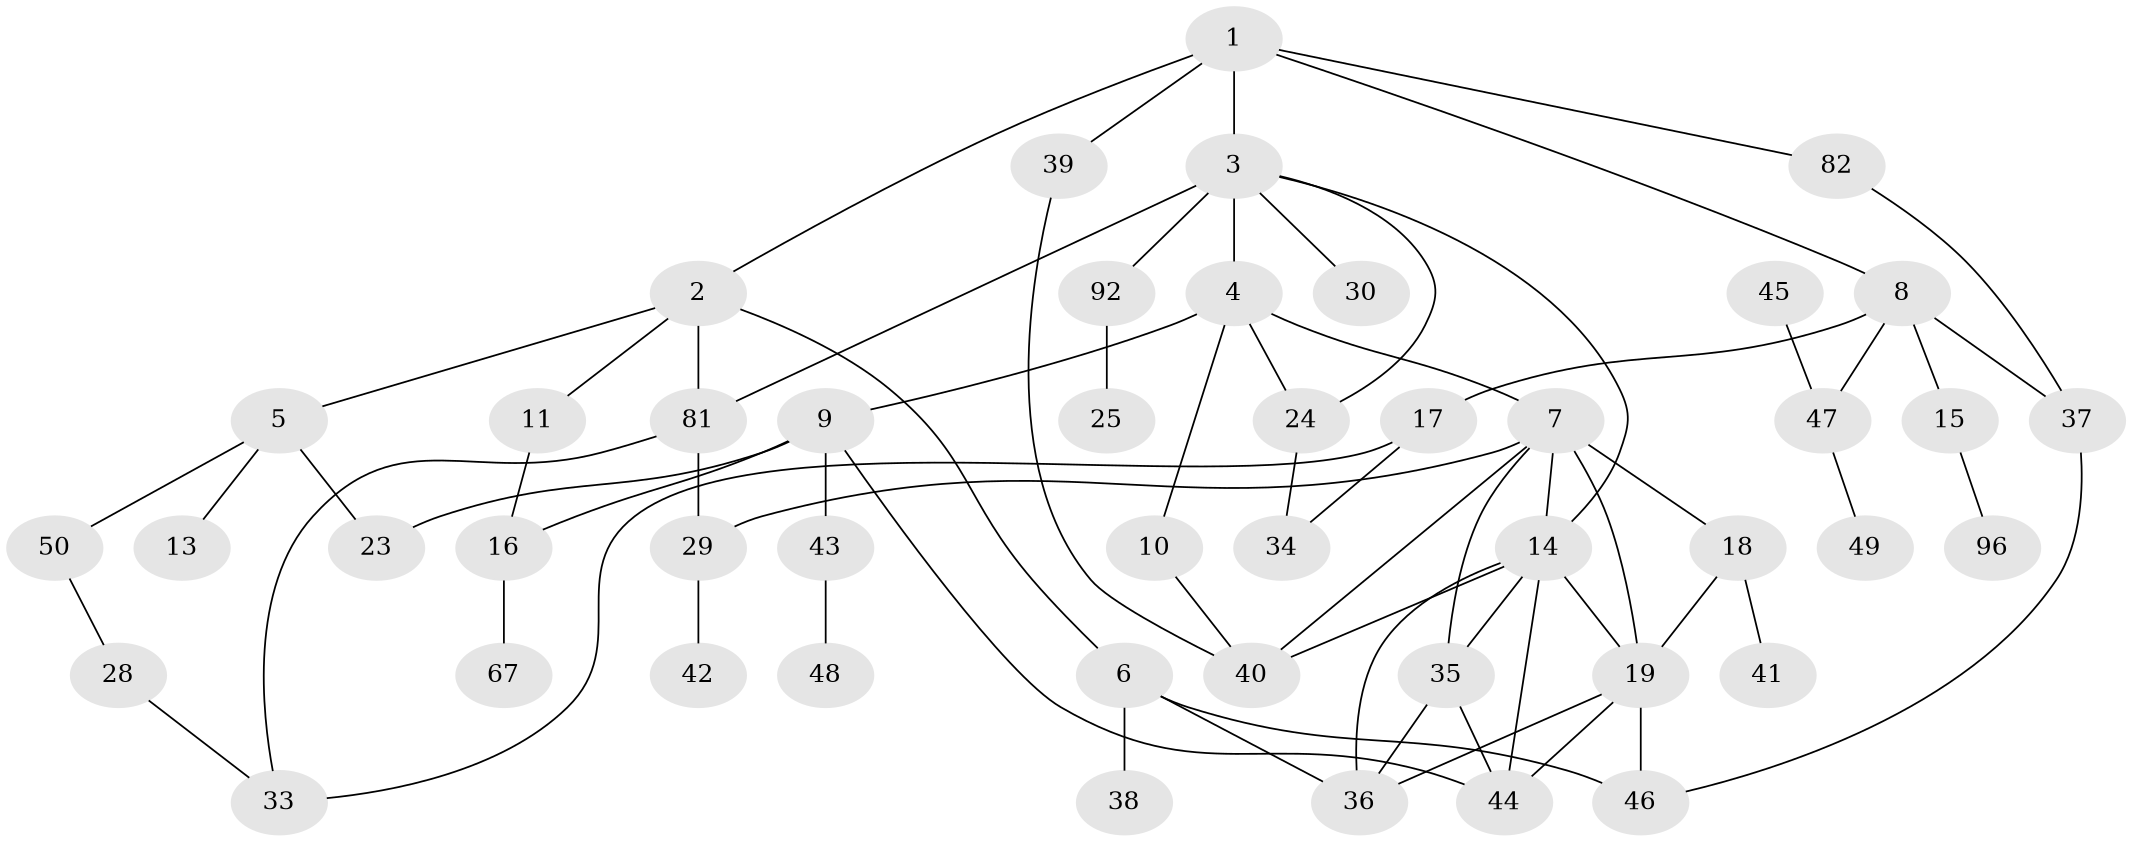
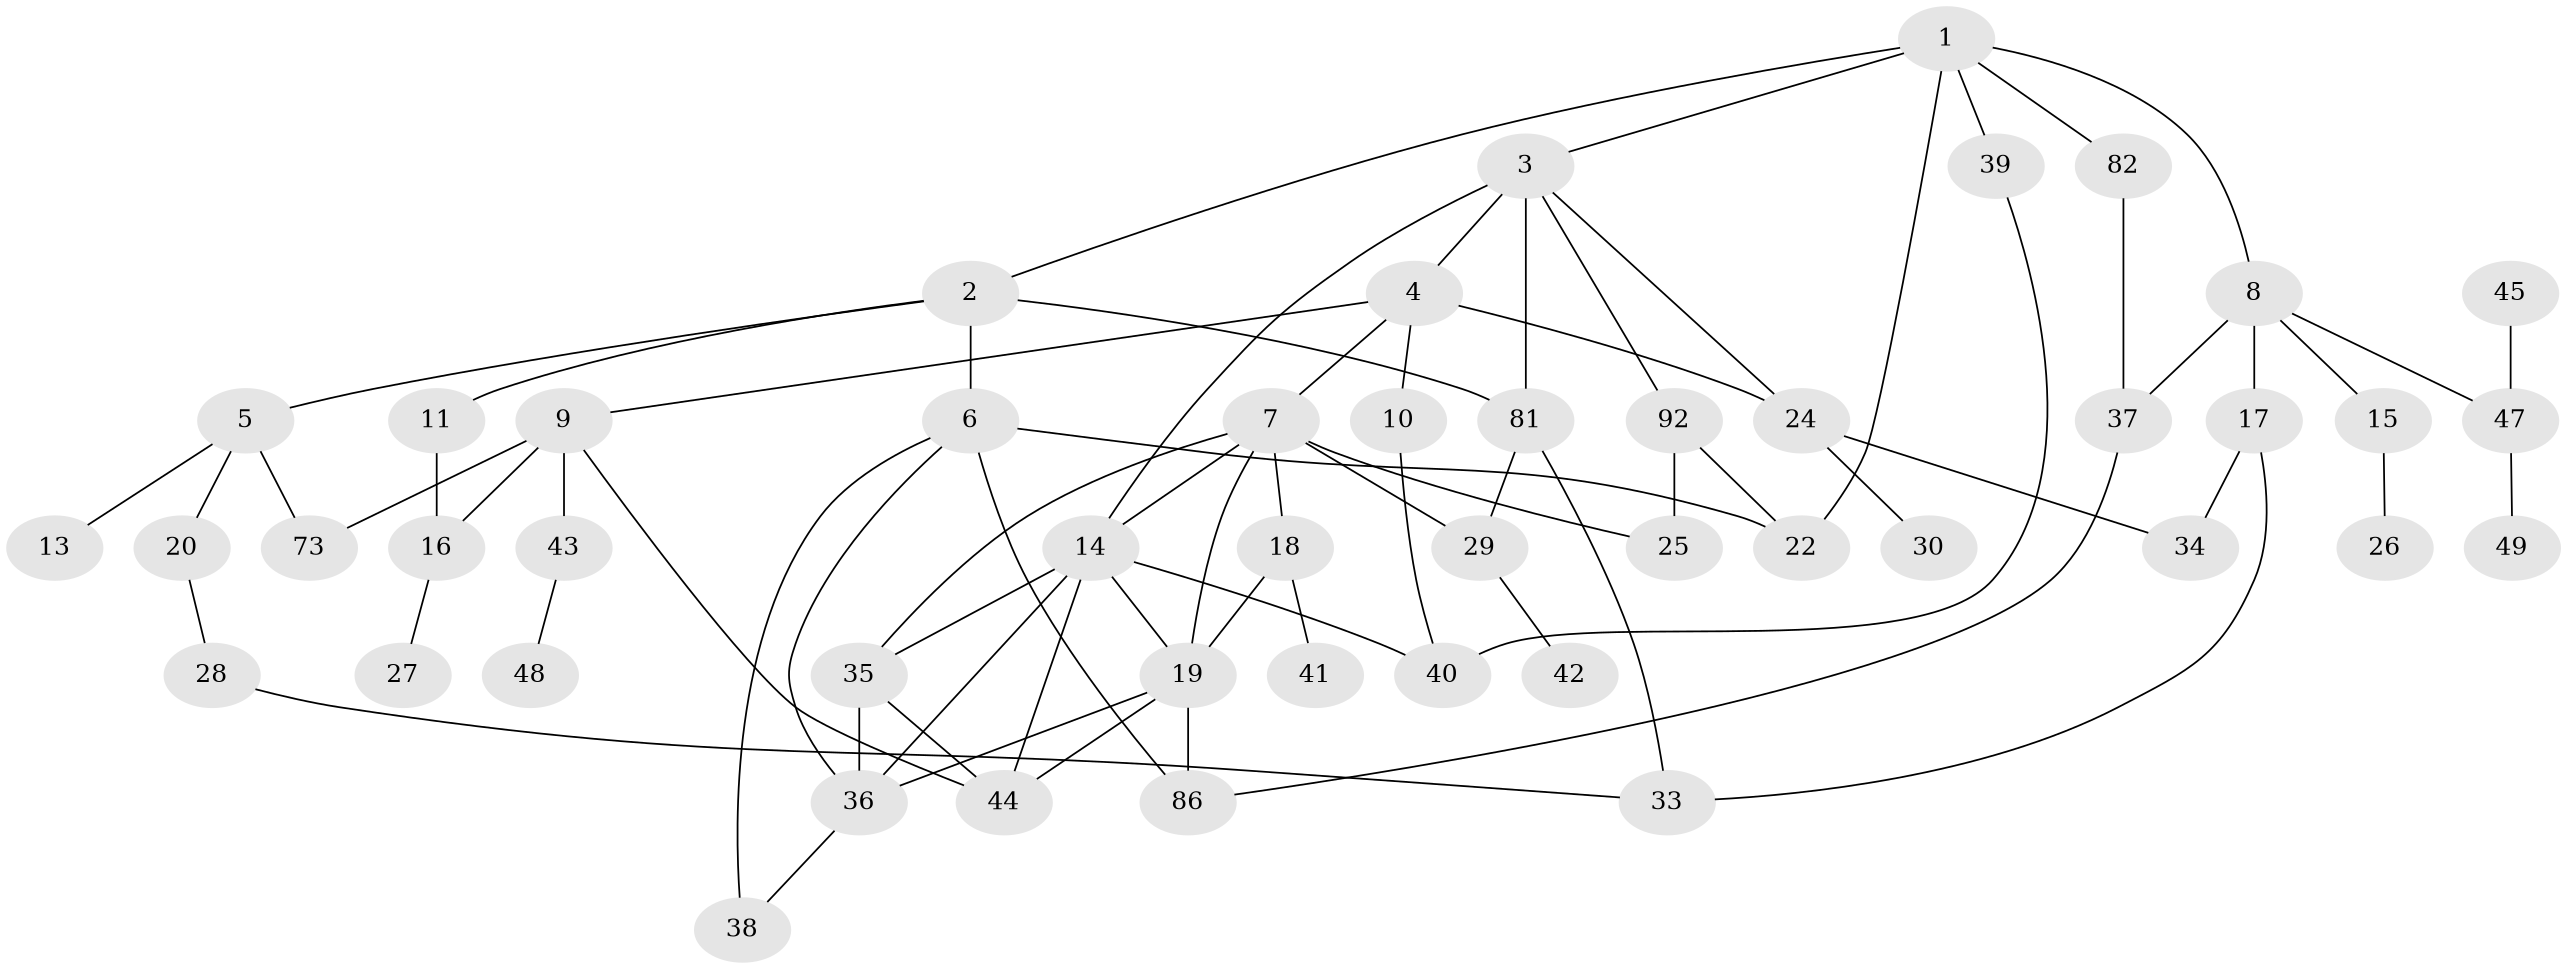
edge "3" -- "30": now "24" -- "30"
node "50": label "50" -> "20"
node "23": label "23" -> "73"
edge "7" -- "40": now "7" -- "25"
node "22": added
node "96": label "96" -> "26"
node "67": label "67" -> "27"
node "46": label "46" -> "86"
edge "36" -- "38": added
